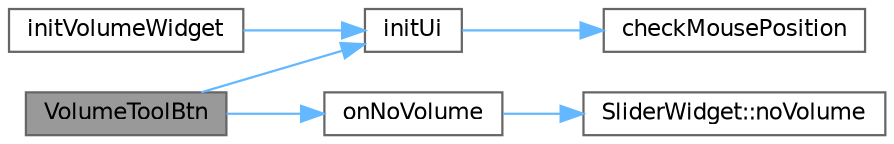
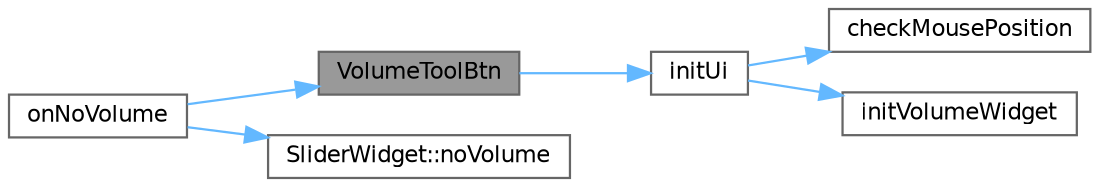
edge "initVolumeWidget" -> "initUi": reversed
edge "VolumeToolBtn" -> "onNoVolume": reversed
